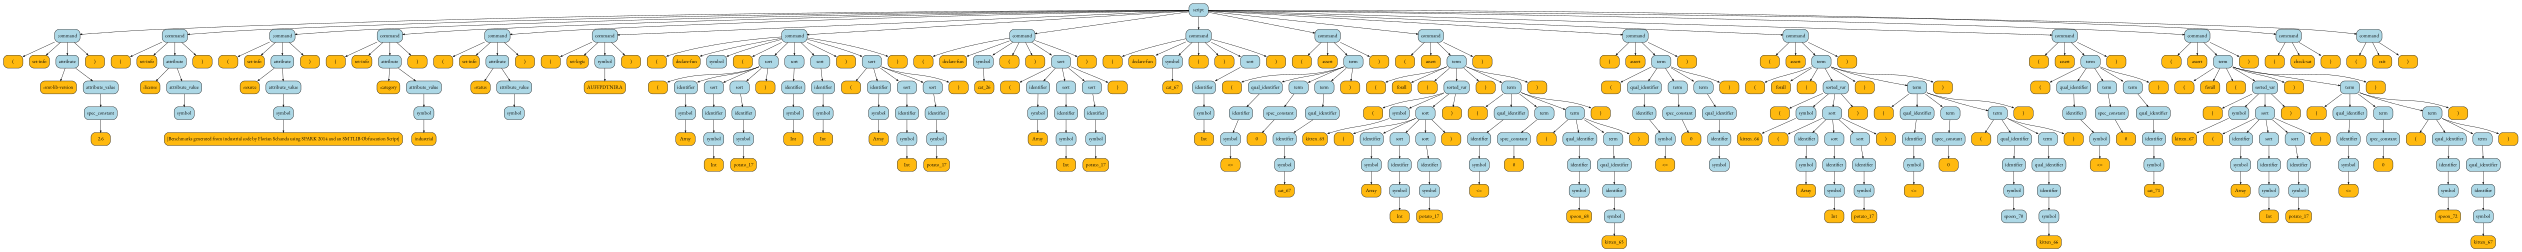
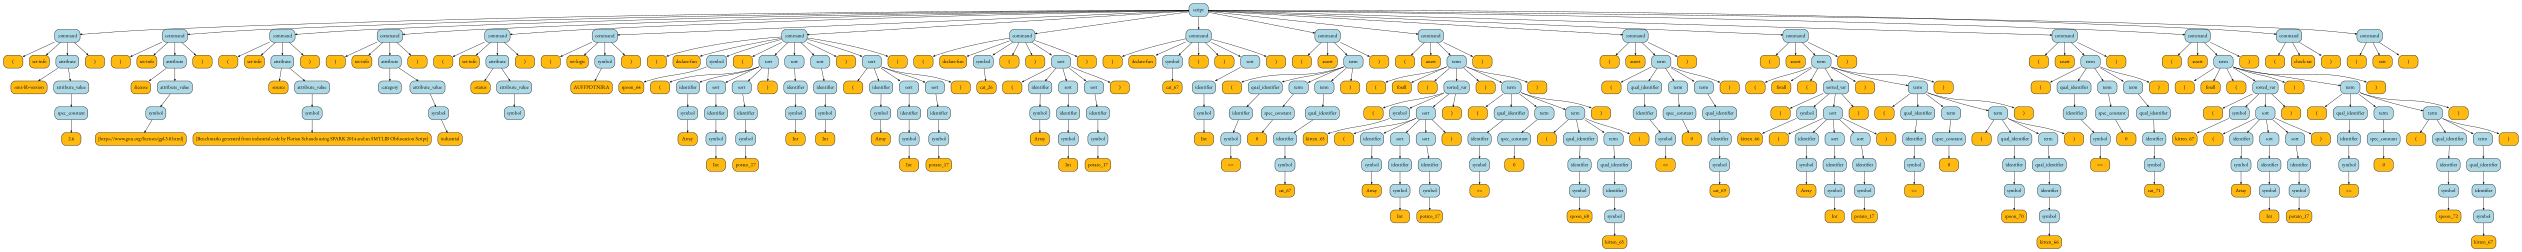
node ":category": fillcolor darkgoldenrod1 -> lightblue
node "spoon_64": added
node "|https://www.gnu.org/licenses/gpl-3.0.html|": added
node "cat_69": added
node "spoon_70": fillcolor lightblue -> darkgoldenrod1
